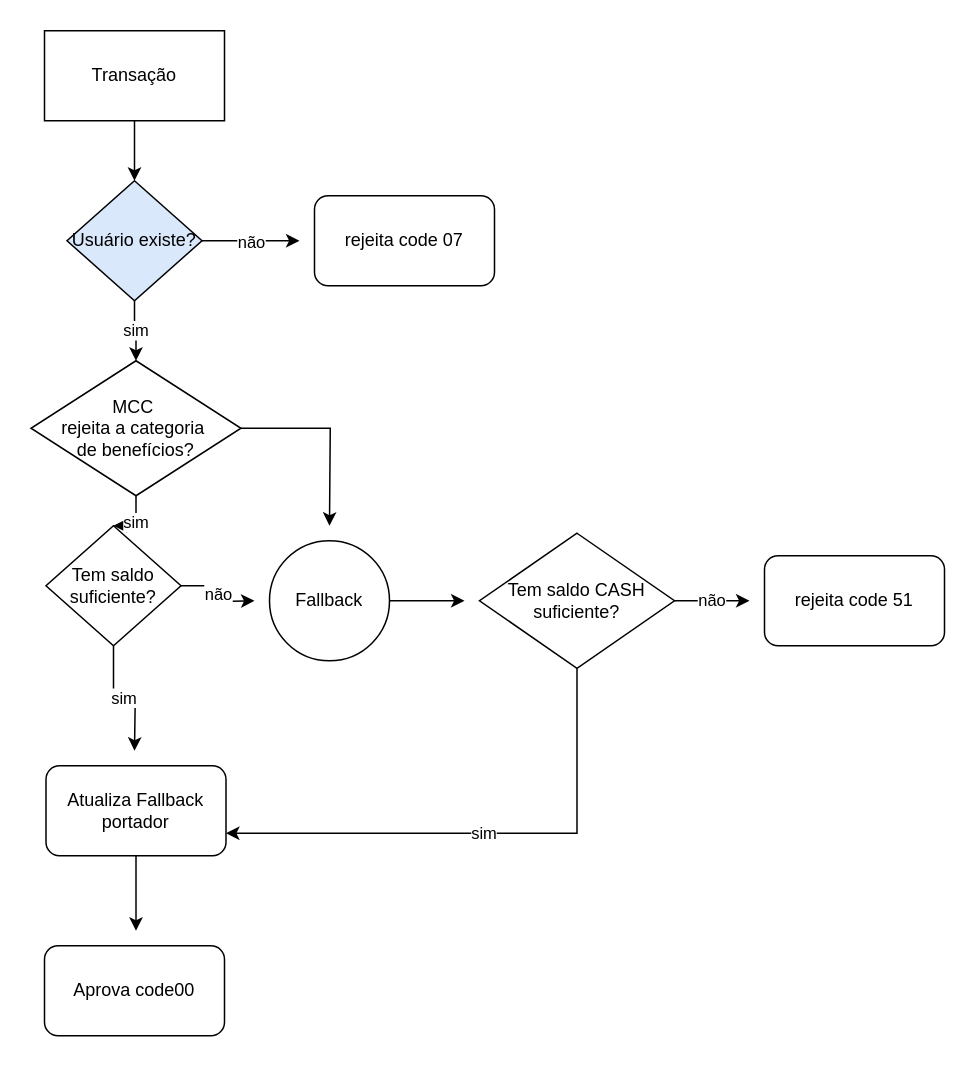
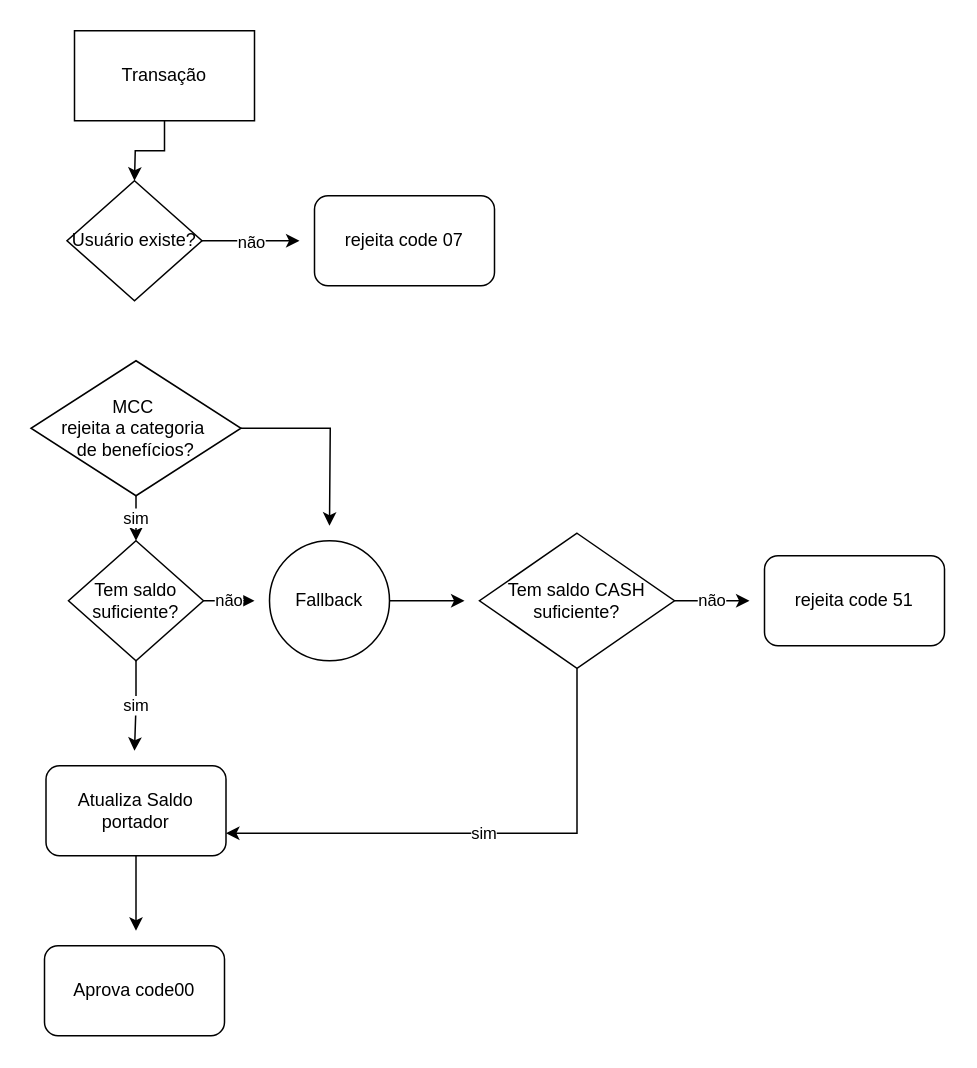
node "Transação": moved (134, 76) -> (164, 76)
node "Usuário existe?": fillcolor #dae8fc -> #ffffff
edge "Usuário existe?" -> "MCC rejeita a categoria de benefícios?": removed, label "sim"
node "Tem saldo suficiente?": moved (113, 586) -> (136, 601)
node "Atualiza Fallback portador": label "Atualiza Fallback portador" -> "Atualiza Saldo portador"
